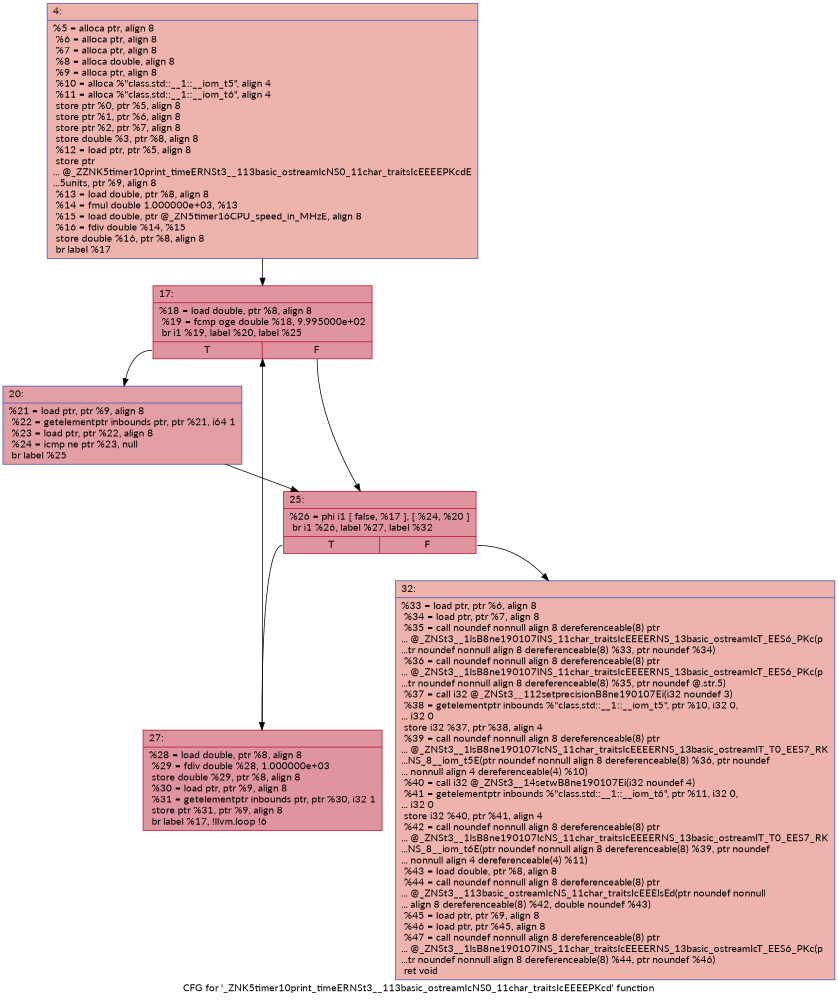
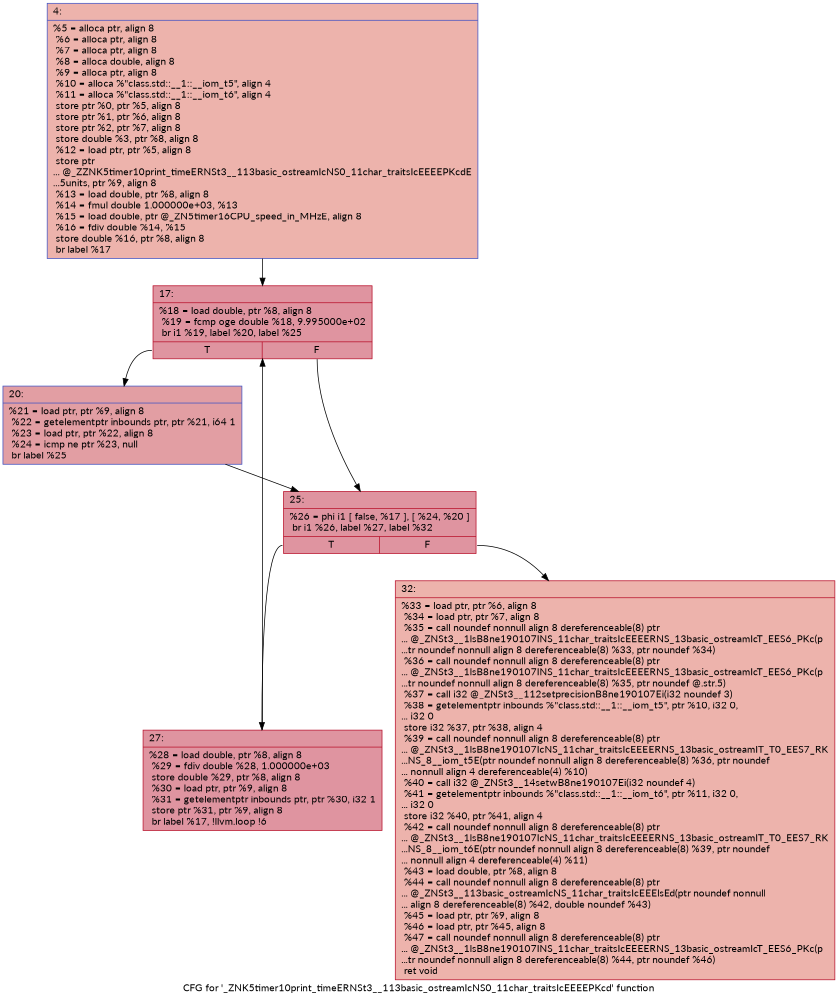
node "32:": color #3d50c3ff -> #b70d28ff
